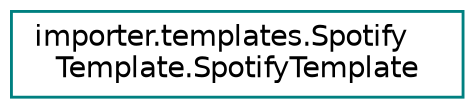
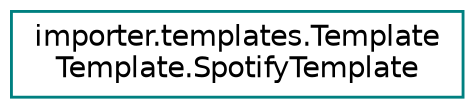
node "importer.templates.Spotify Template.SpotifyTemplate": label "importer.templates.Spotify Template.SpotifyTemplate" -> "importer.templates.Template Template.SpotifyTemplate"
